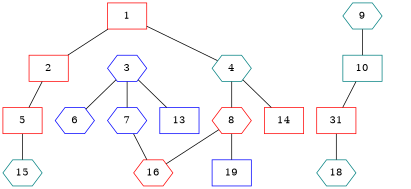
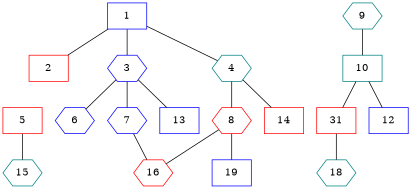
node "1": color red -> blue
edge "1" -- "3": added
edge "2" -- "5": removed
node "12": added
